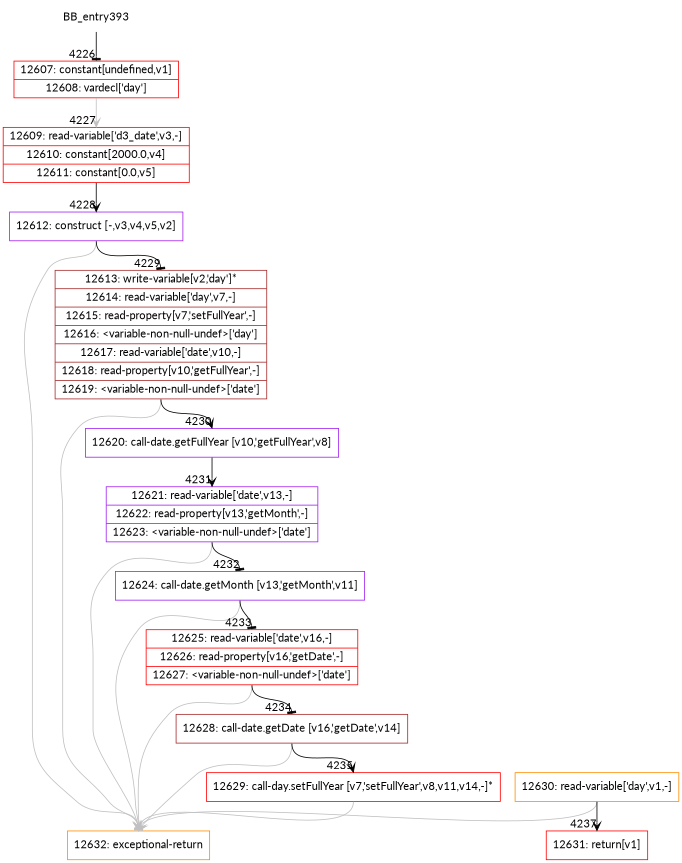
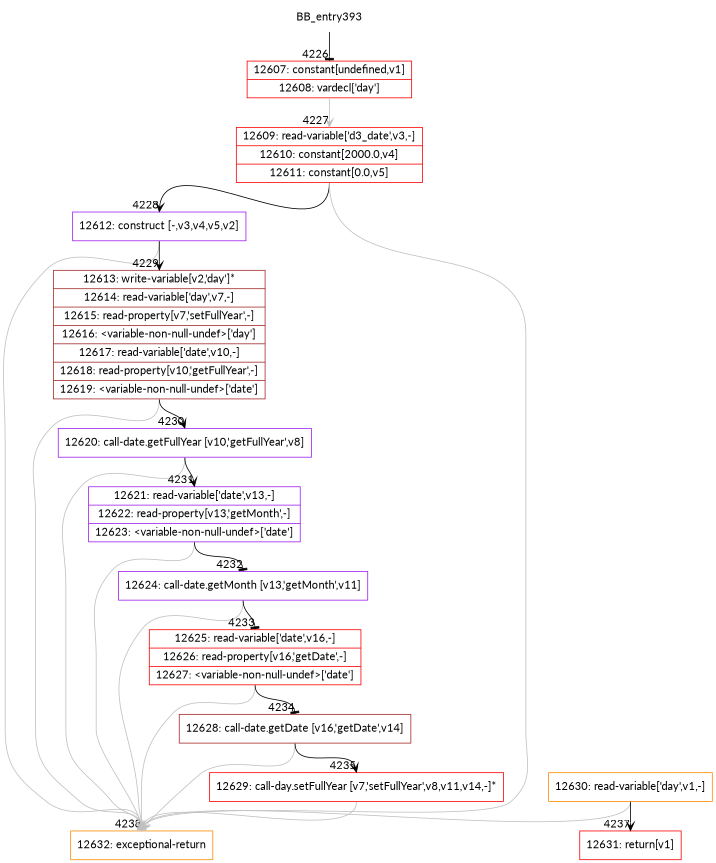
edge "12612: construct [-,v3,v4,v5,v2]" -> "12613: write-variable[v2,'day']*": arrowhead tee -> vee
edge "12620: call-date.getFullYear [v10,'getFullYear',v8]" -> "12632: exceptional-return": added
edge "12609: read-variable['d3_date',v3,-]" -> "12632: exceptional-return": added
